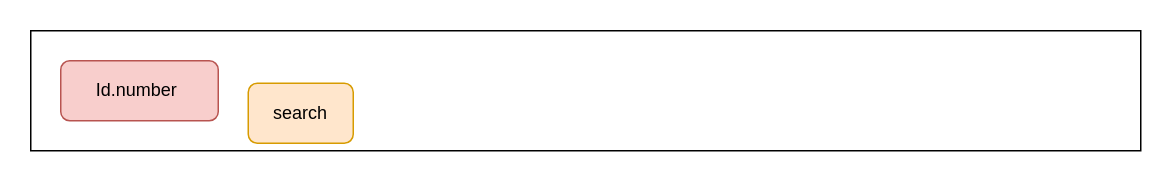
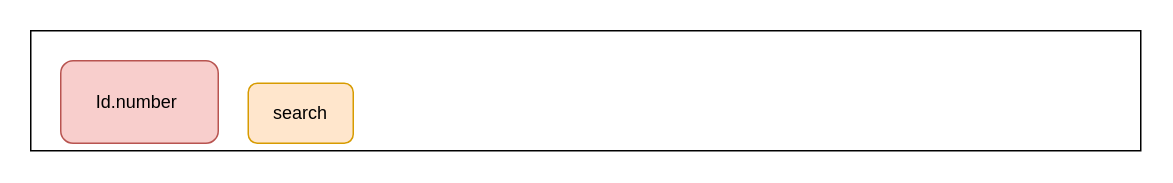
node "Id.number": size 158x60 -> 158x83
